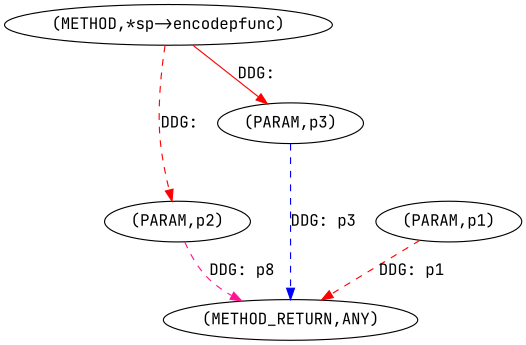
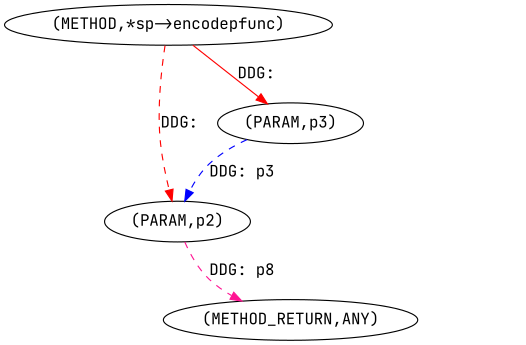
edge "(PARAM,p3)" -> "(METHOD_RETURN,ANY)": now "(PARAM,p3)" -> "(PARAM,p2)"
node "(PARAM,p1)": removed
